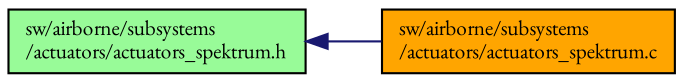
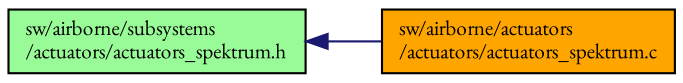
node "sw/airborne/subsystems /actuators/actuators_spektrum.c": label "sw/airborne/subsystems /actuators/actuators_spektrum.c" -> "sw/airborne/actuators /actuators/actuators_spektrum.c"
